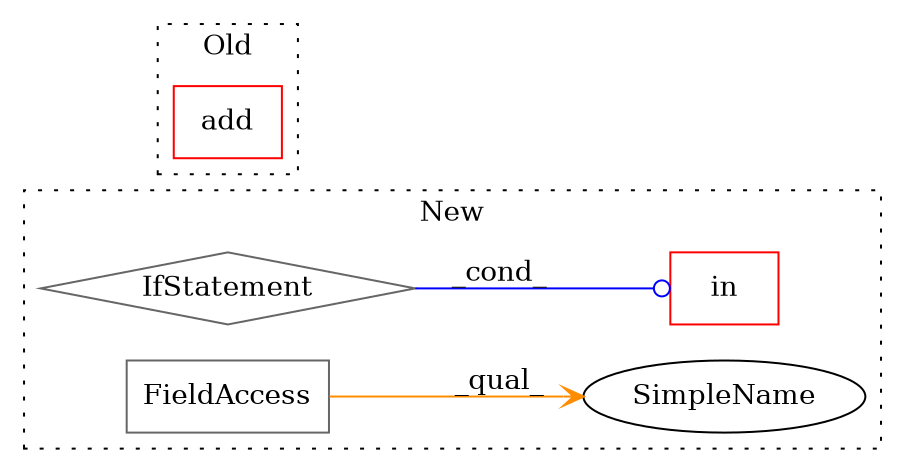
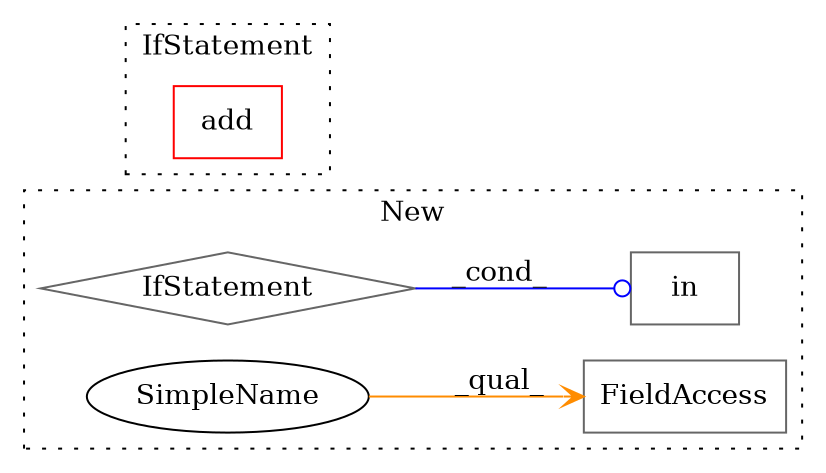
cluster "Old": label "Old" -> "IfStatement"
node "in": color red -> gray40
edge "FieldAccess" -> "SimpleName": reversed
